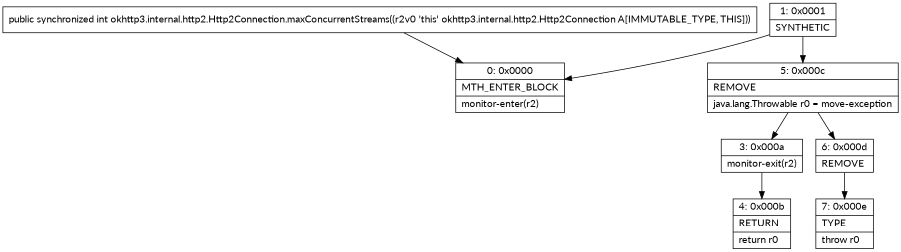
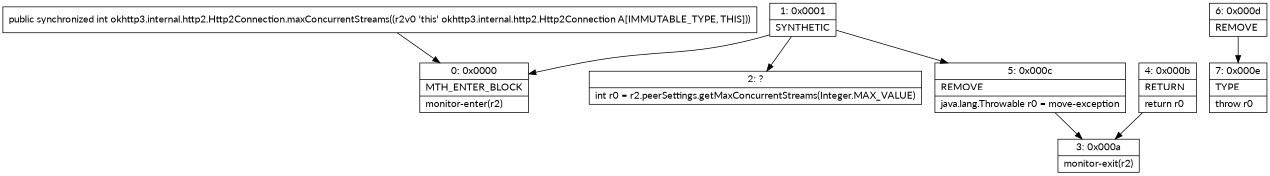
node "2: ?": added
edge "5: 0x000c" -> "6: 0x000d": removed
edge "3: 0x000a" -> "4: 0x000b": reversed
